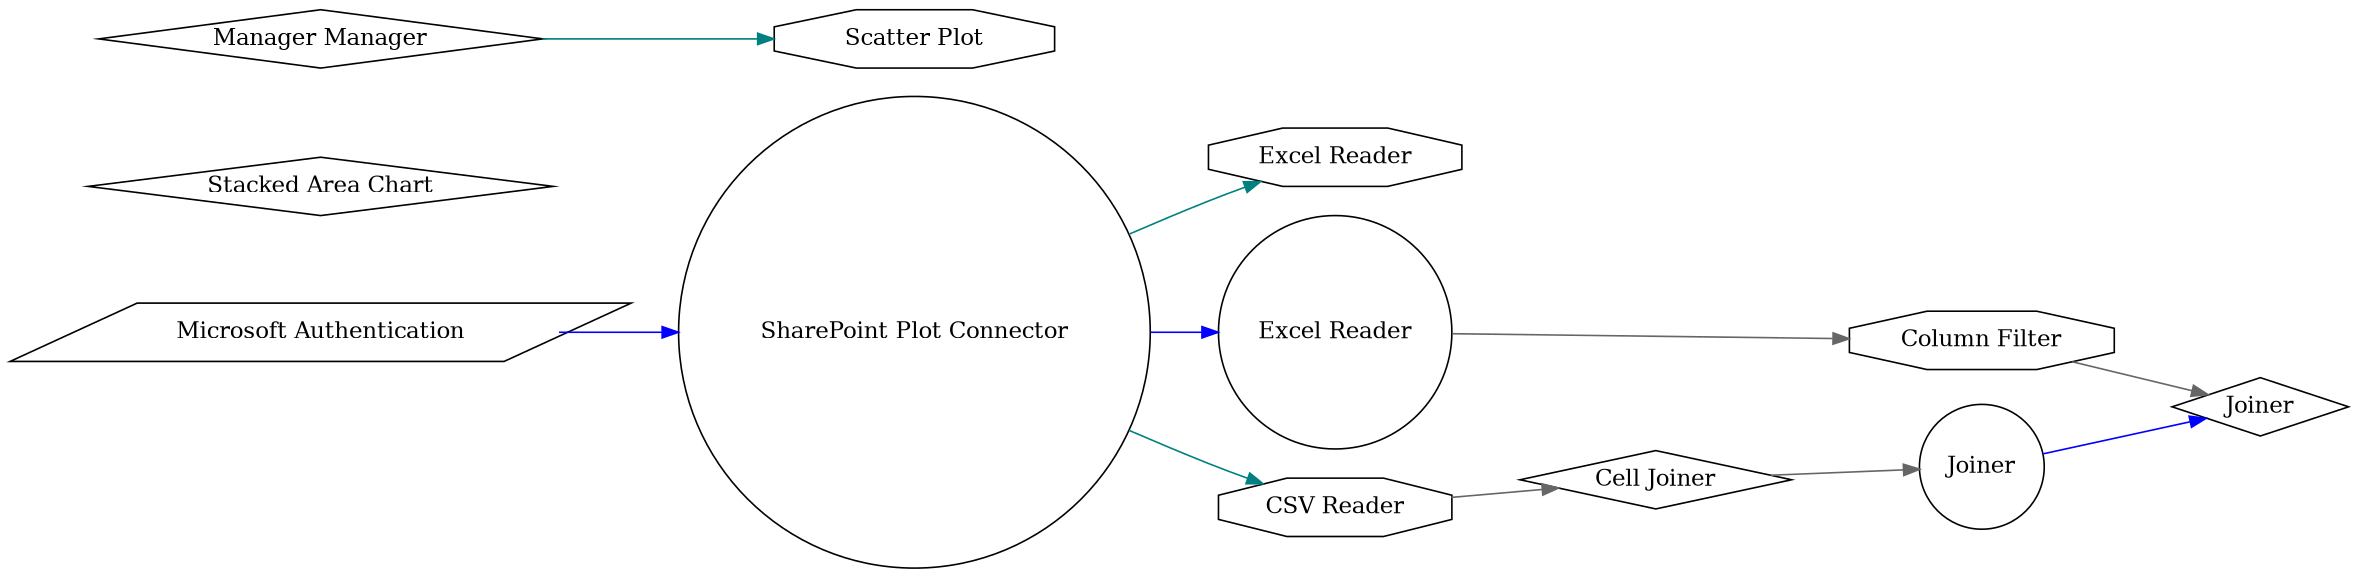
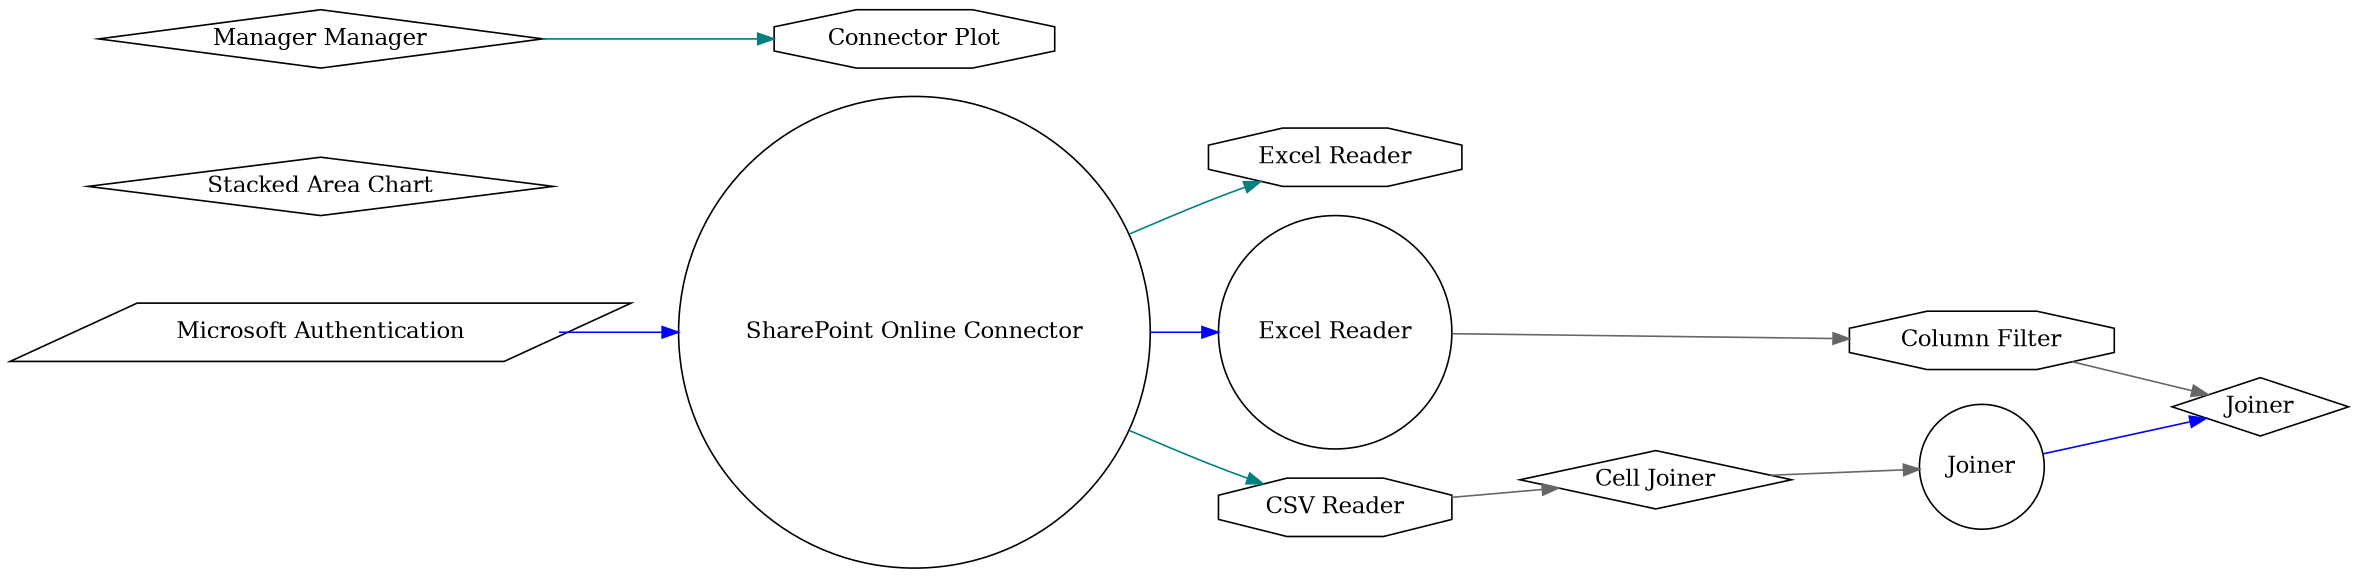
node "Scatter Plot": label "Scatter Plot" -> "Connector Plot"
node "SharePoint Plot Connector": label "SharePoint Plot Connector" -> "SharePoint Online Connector"
